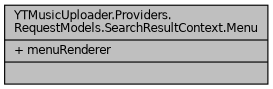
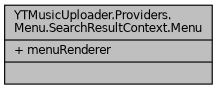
node "YTMusicUploader.Providers.": text "RequestModels.SearchResultContext.Menu" -> "Menu.SearchResultContext.Menu"
